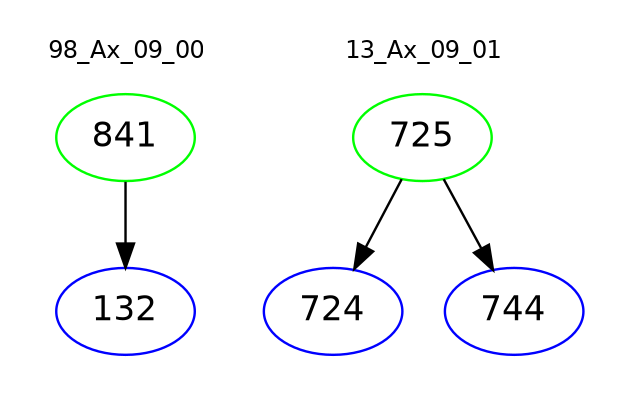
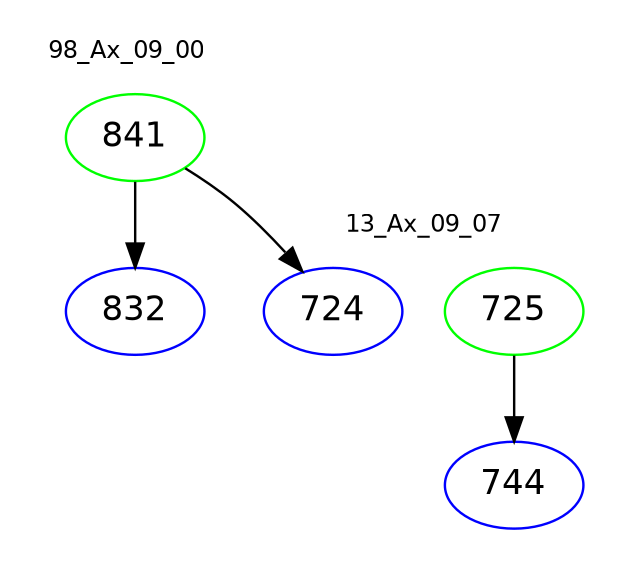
cluster "13_Ax_09_01": label "13_Ax_09_01" -> "13_Ax_09_07"
edge "725" -> "724": now "841" -> "724"
node "132": label "132" -> "832"
